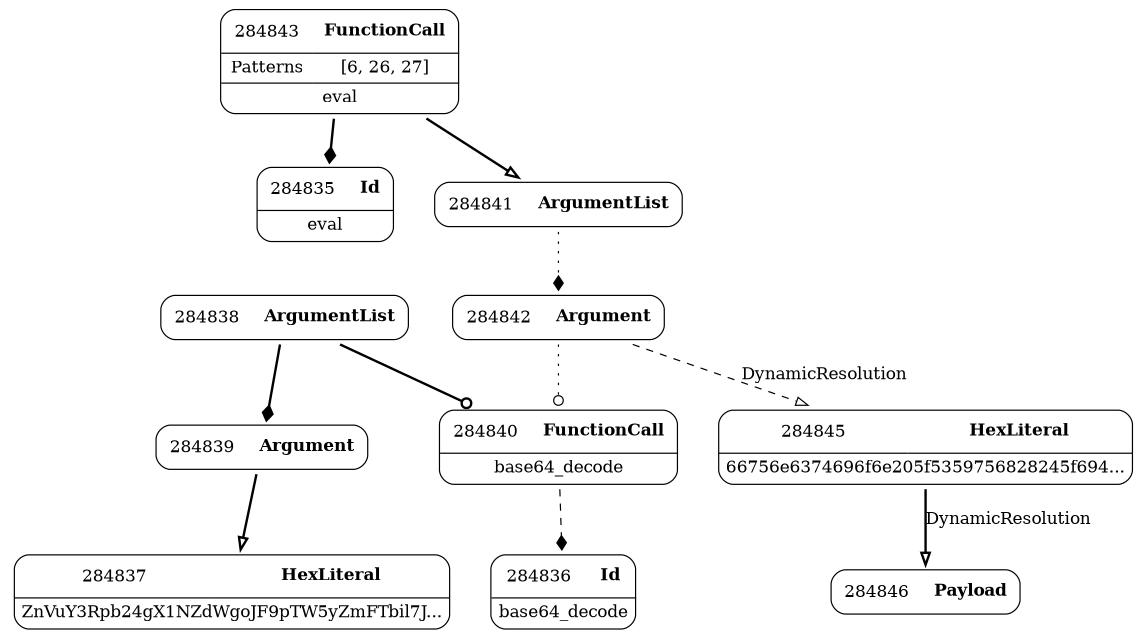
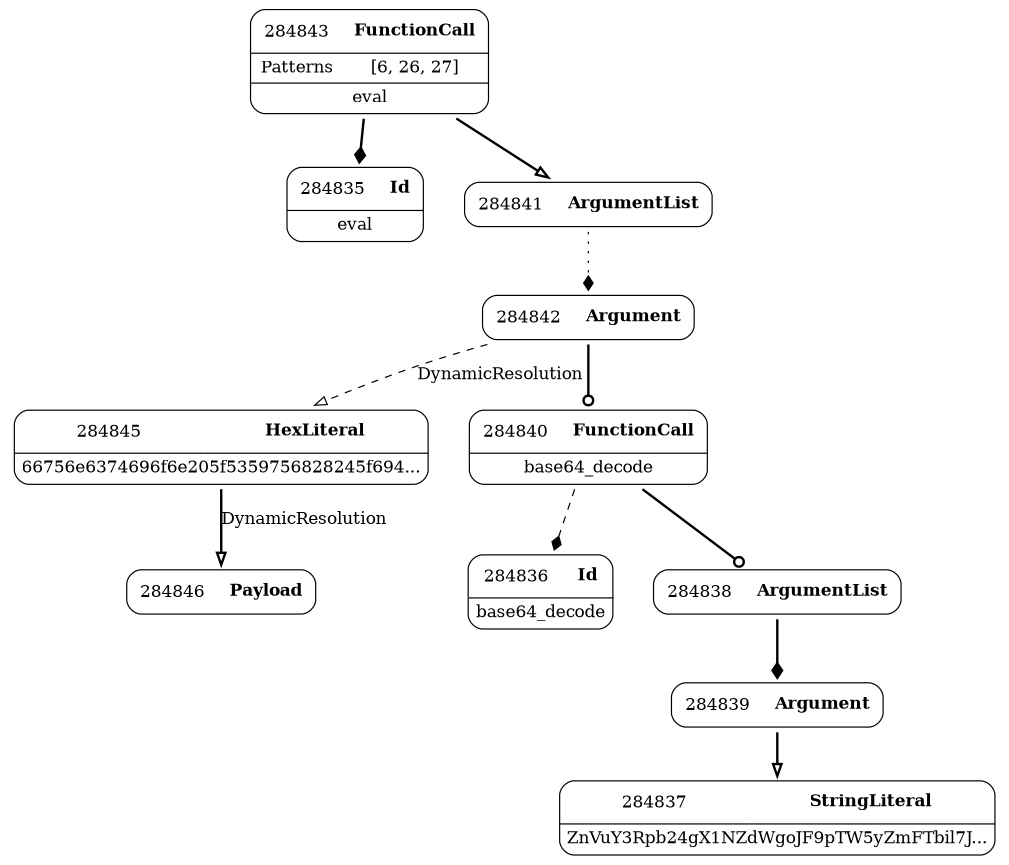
edge "284842" -> "284840": style dotted -> bold
edge "284838" -> "284840": reversed
node "284837": text "HexLiteral" -> "StringLiteral"
